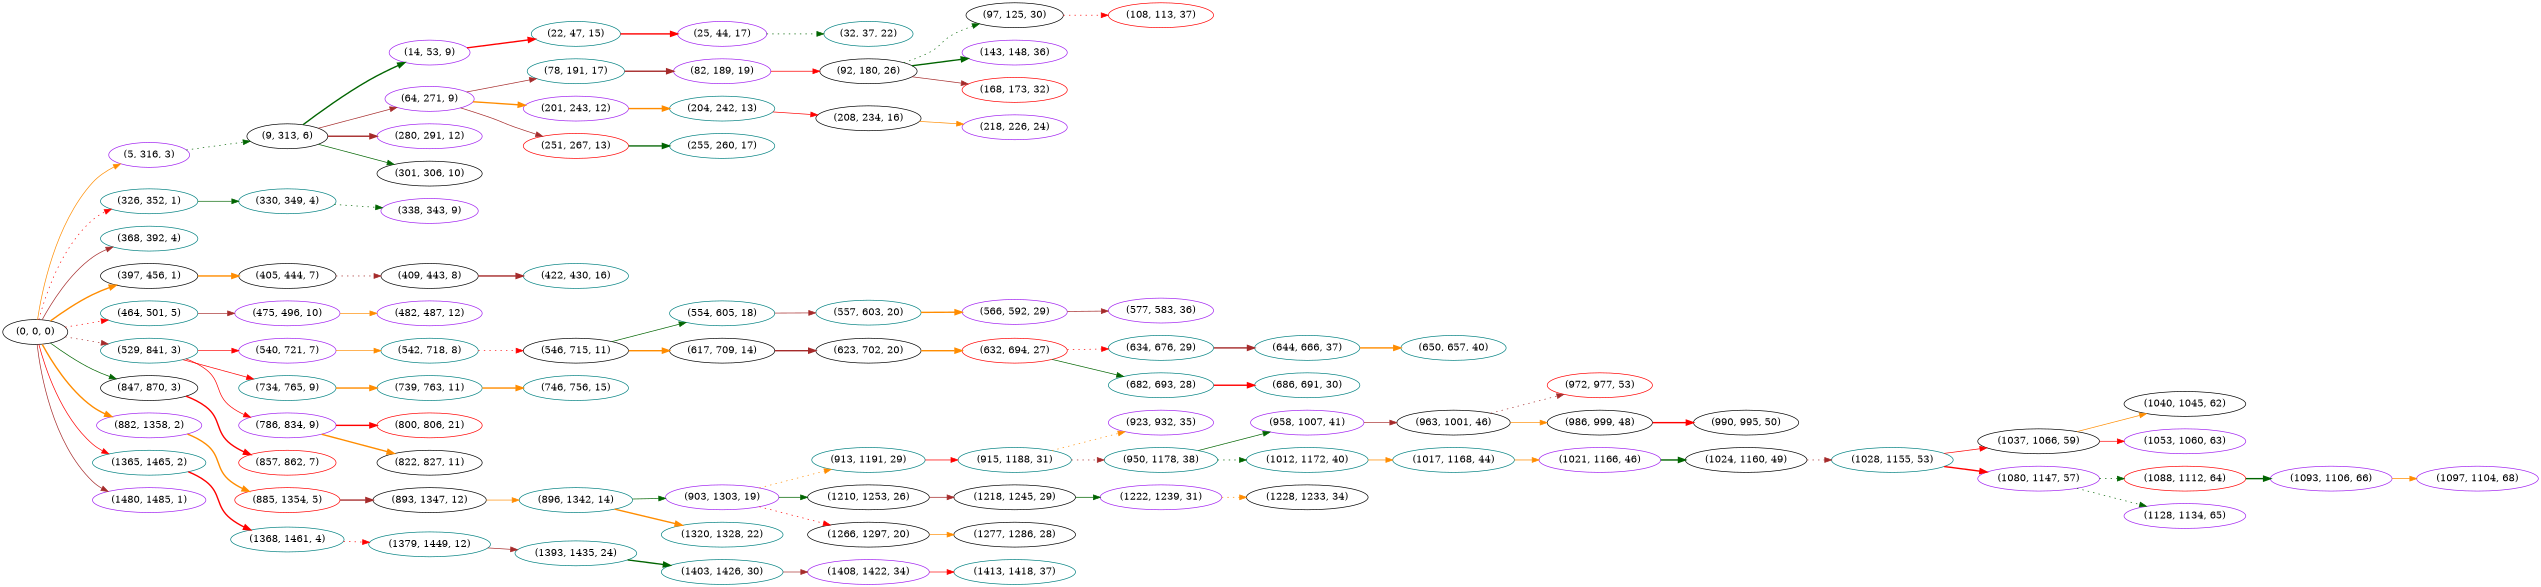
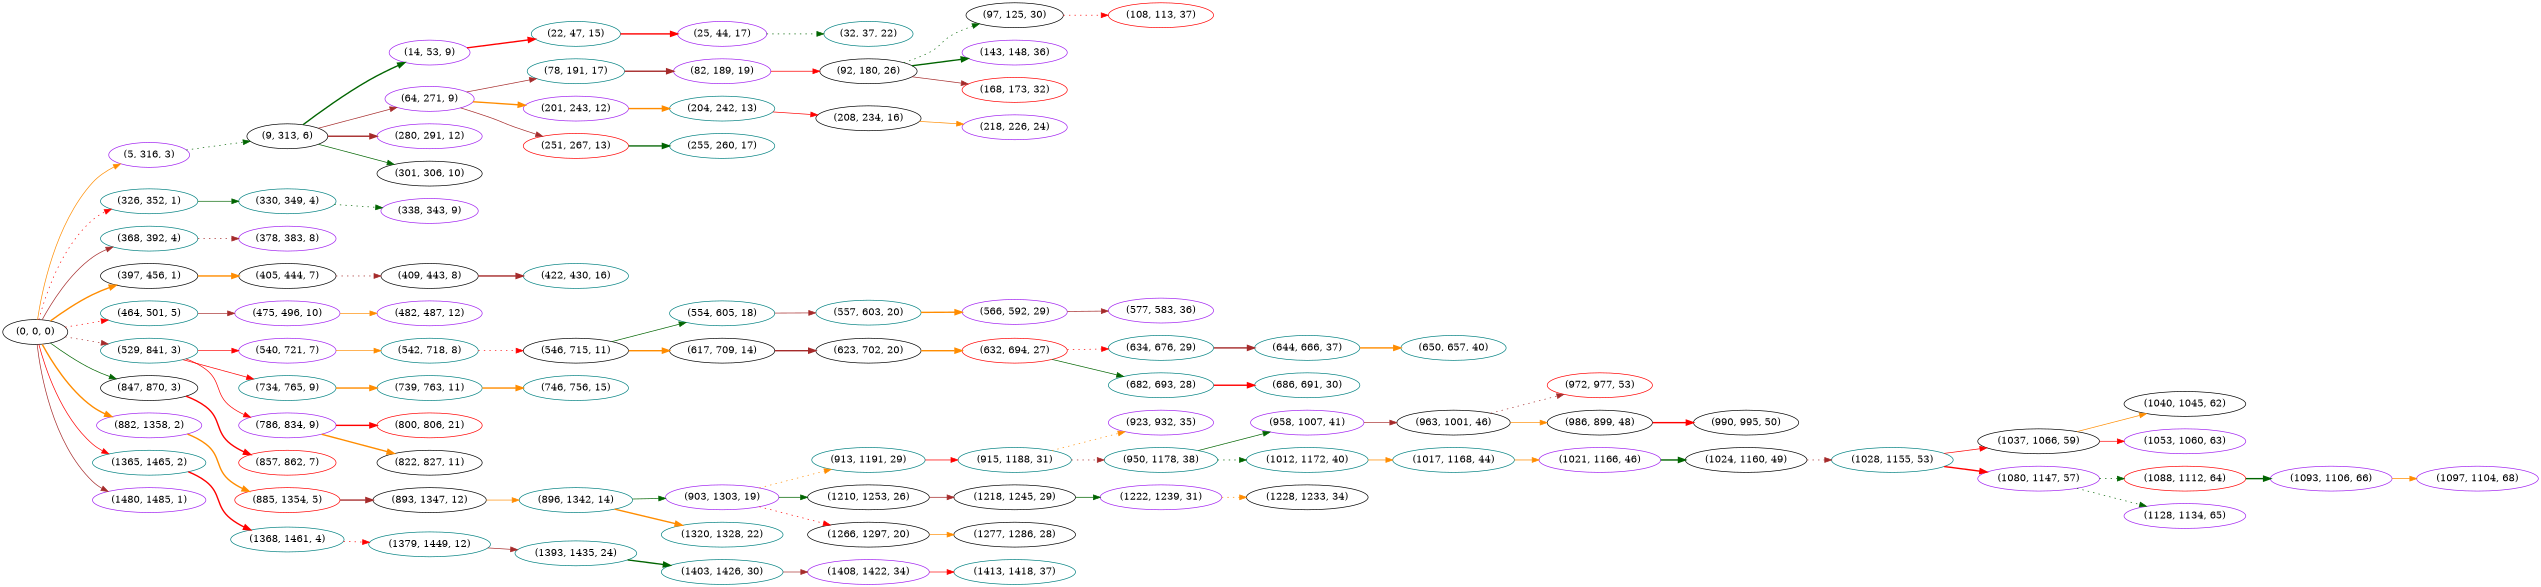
node "(378, 383, 8)": added
node "(986, 999, 48)": label "(986, 999, 48)" -> "(986, 899, 48)"
